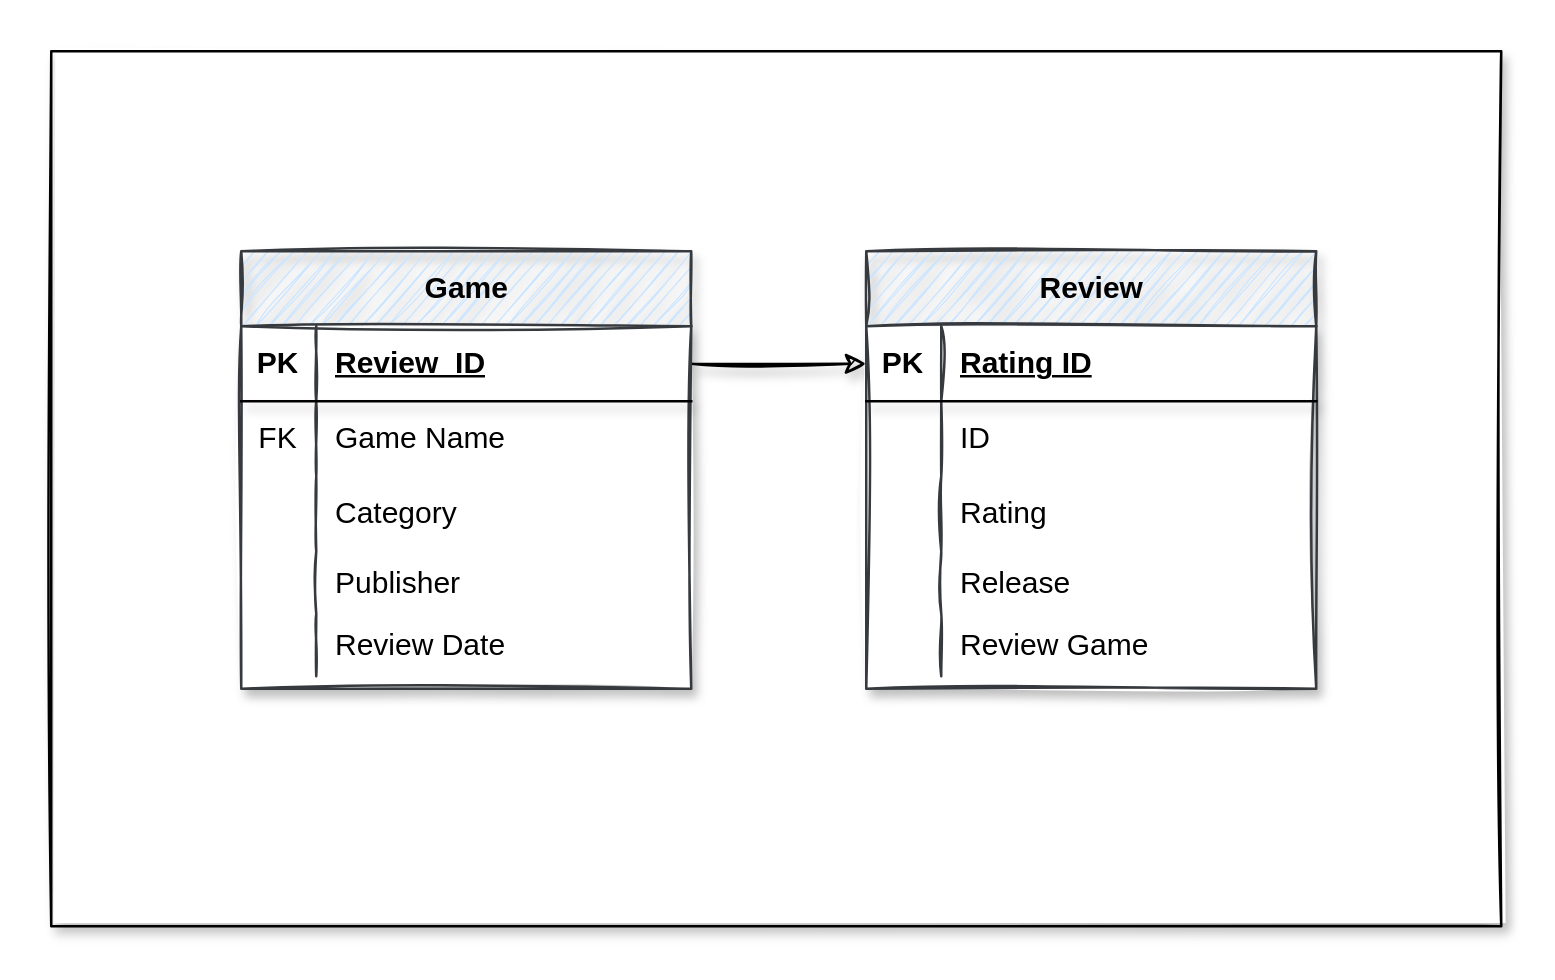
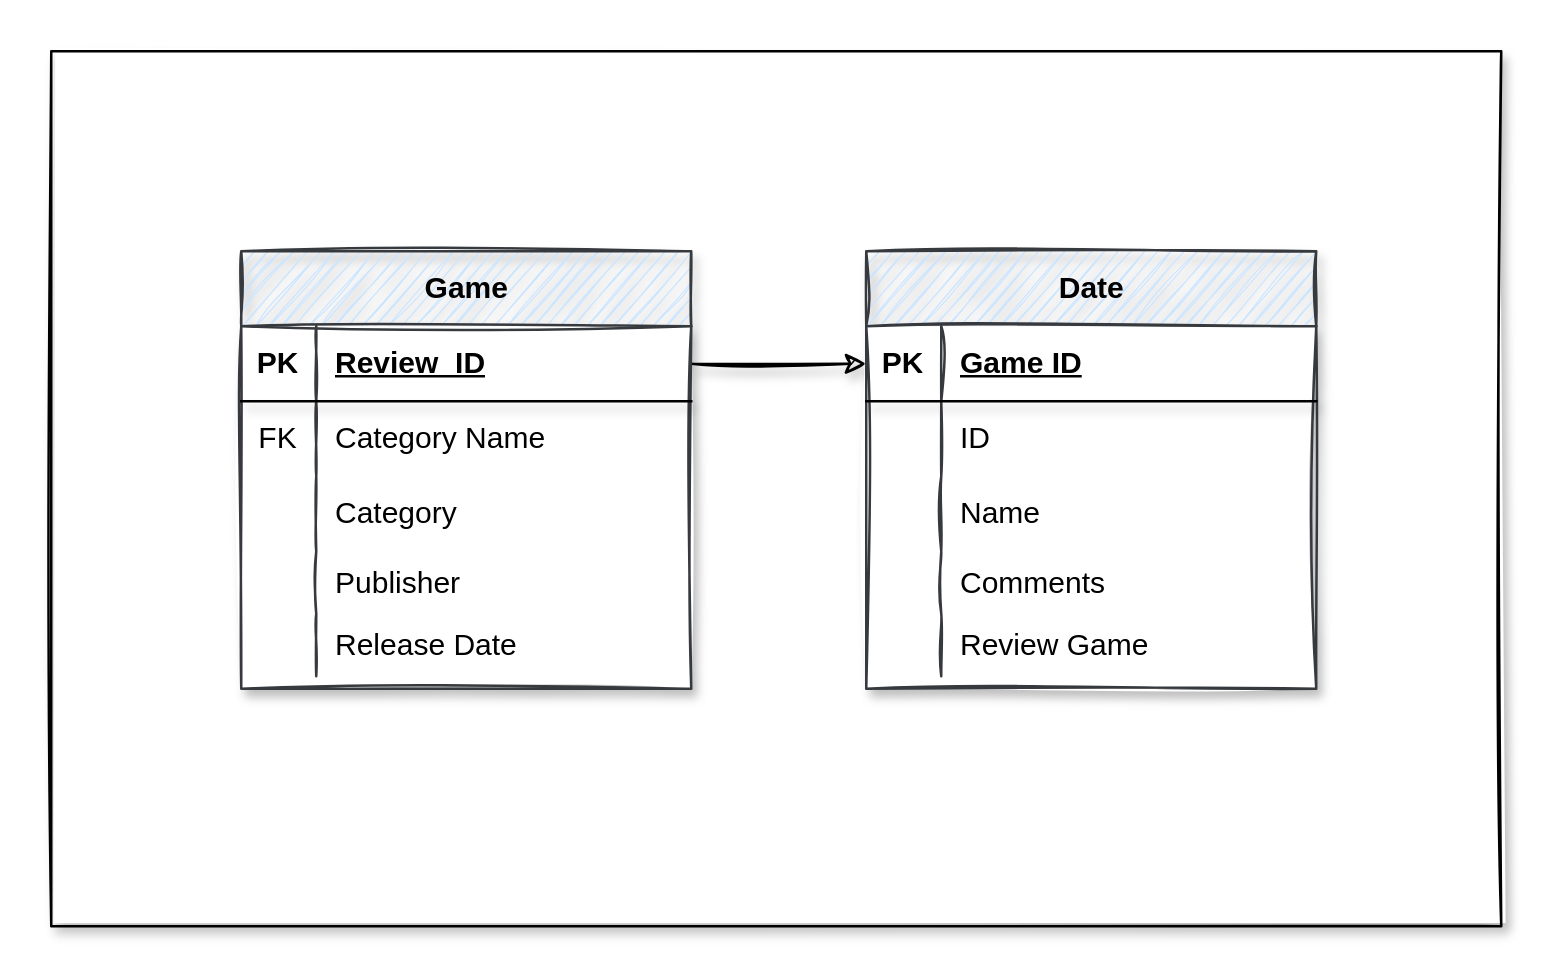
node "Review": label "Review" -> "Date"
node "Rating ID": label "Rating ID" -> "Game ID"
node "Game Name": label "Game Name" -> "Category Name"
node "Rating": label "Rating" -> "Name"
node "Release": label "Release" -> "Comments"
node "Review Date": label "Review Date" -> "Release Date"
